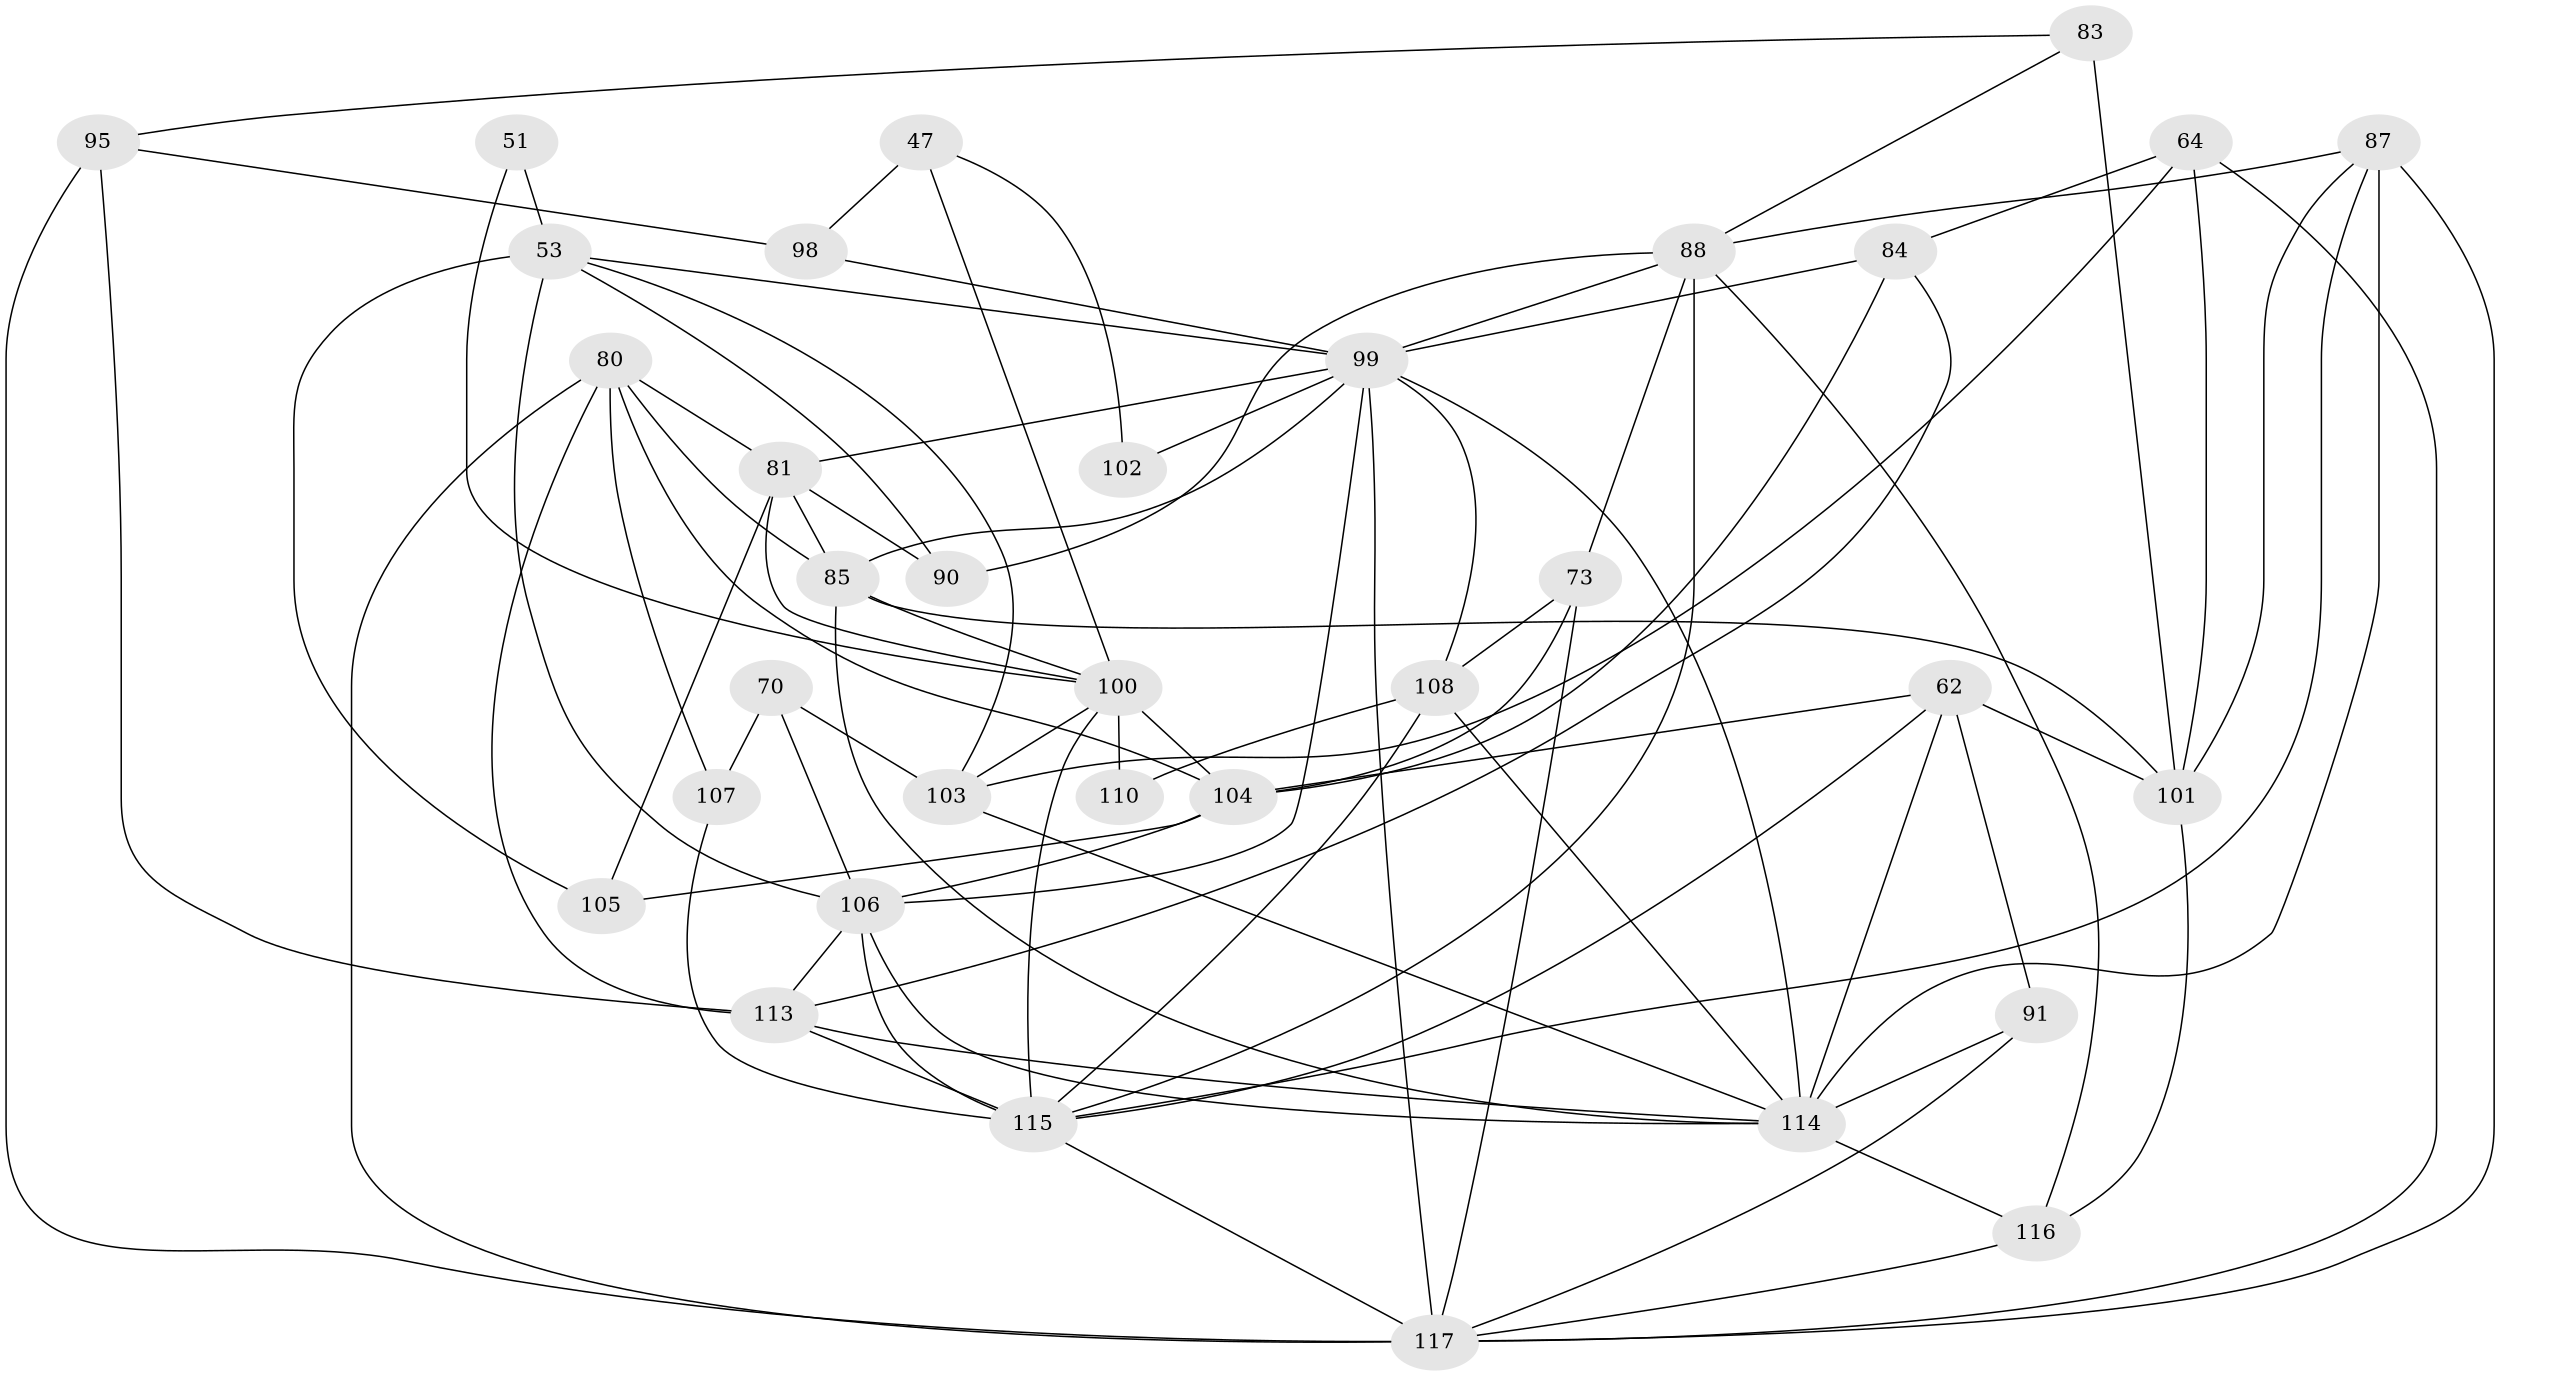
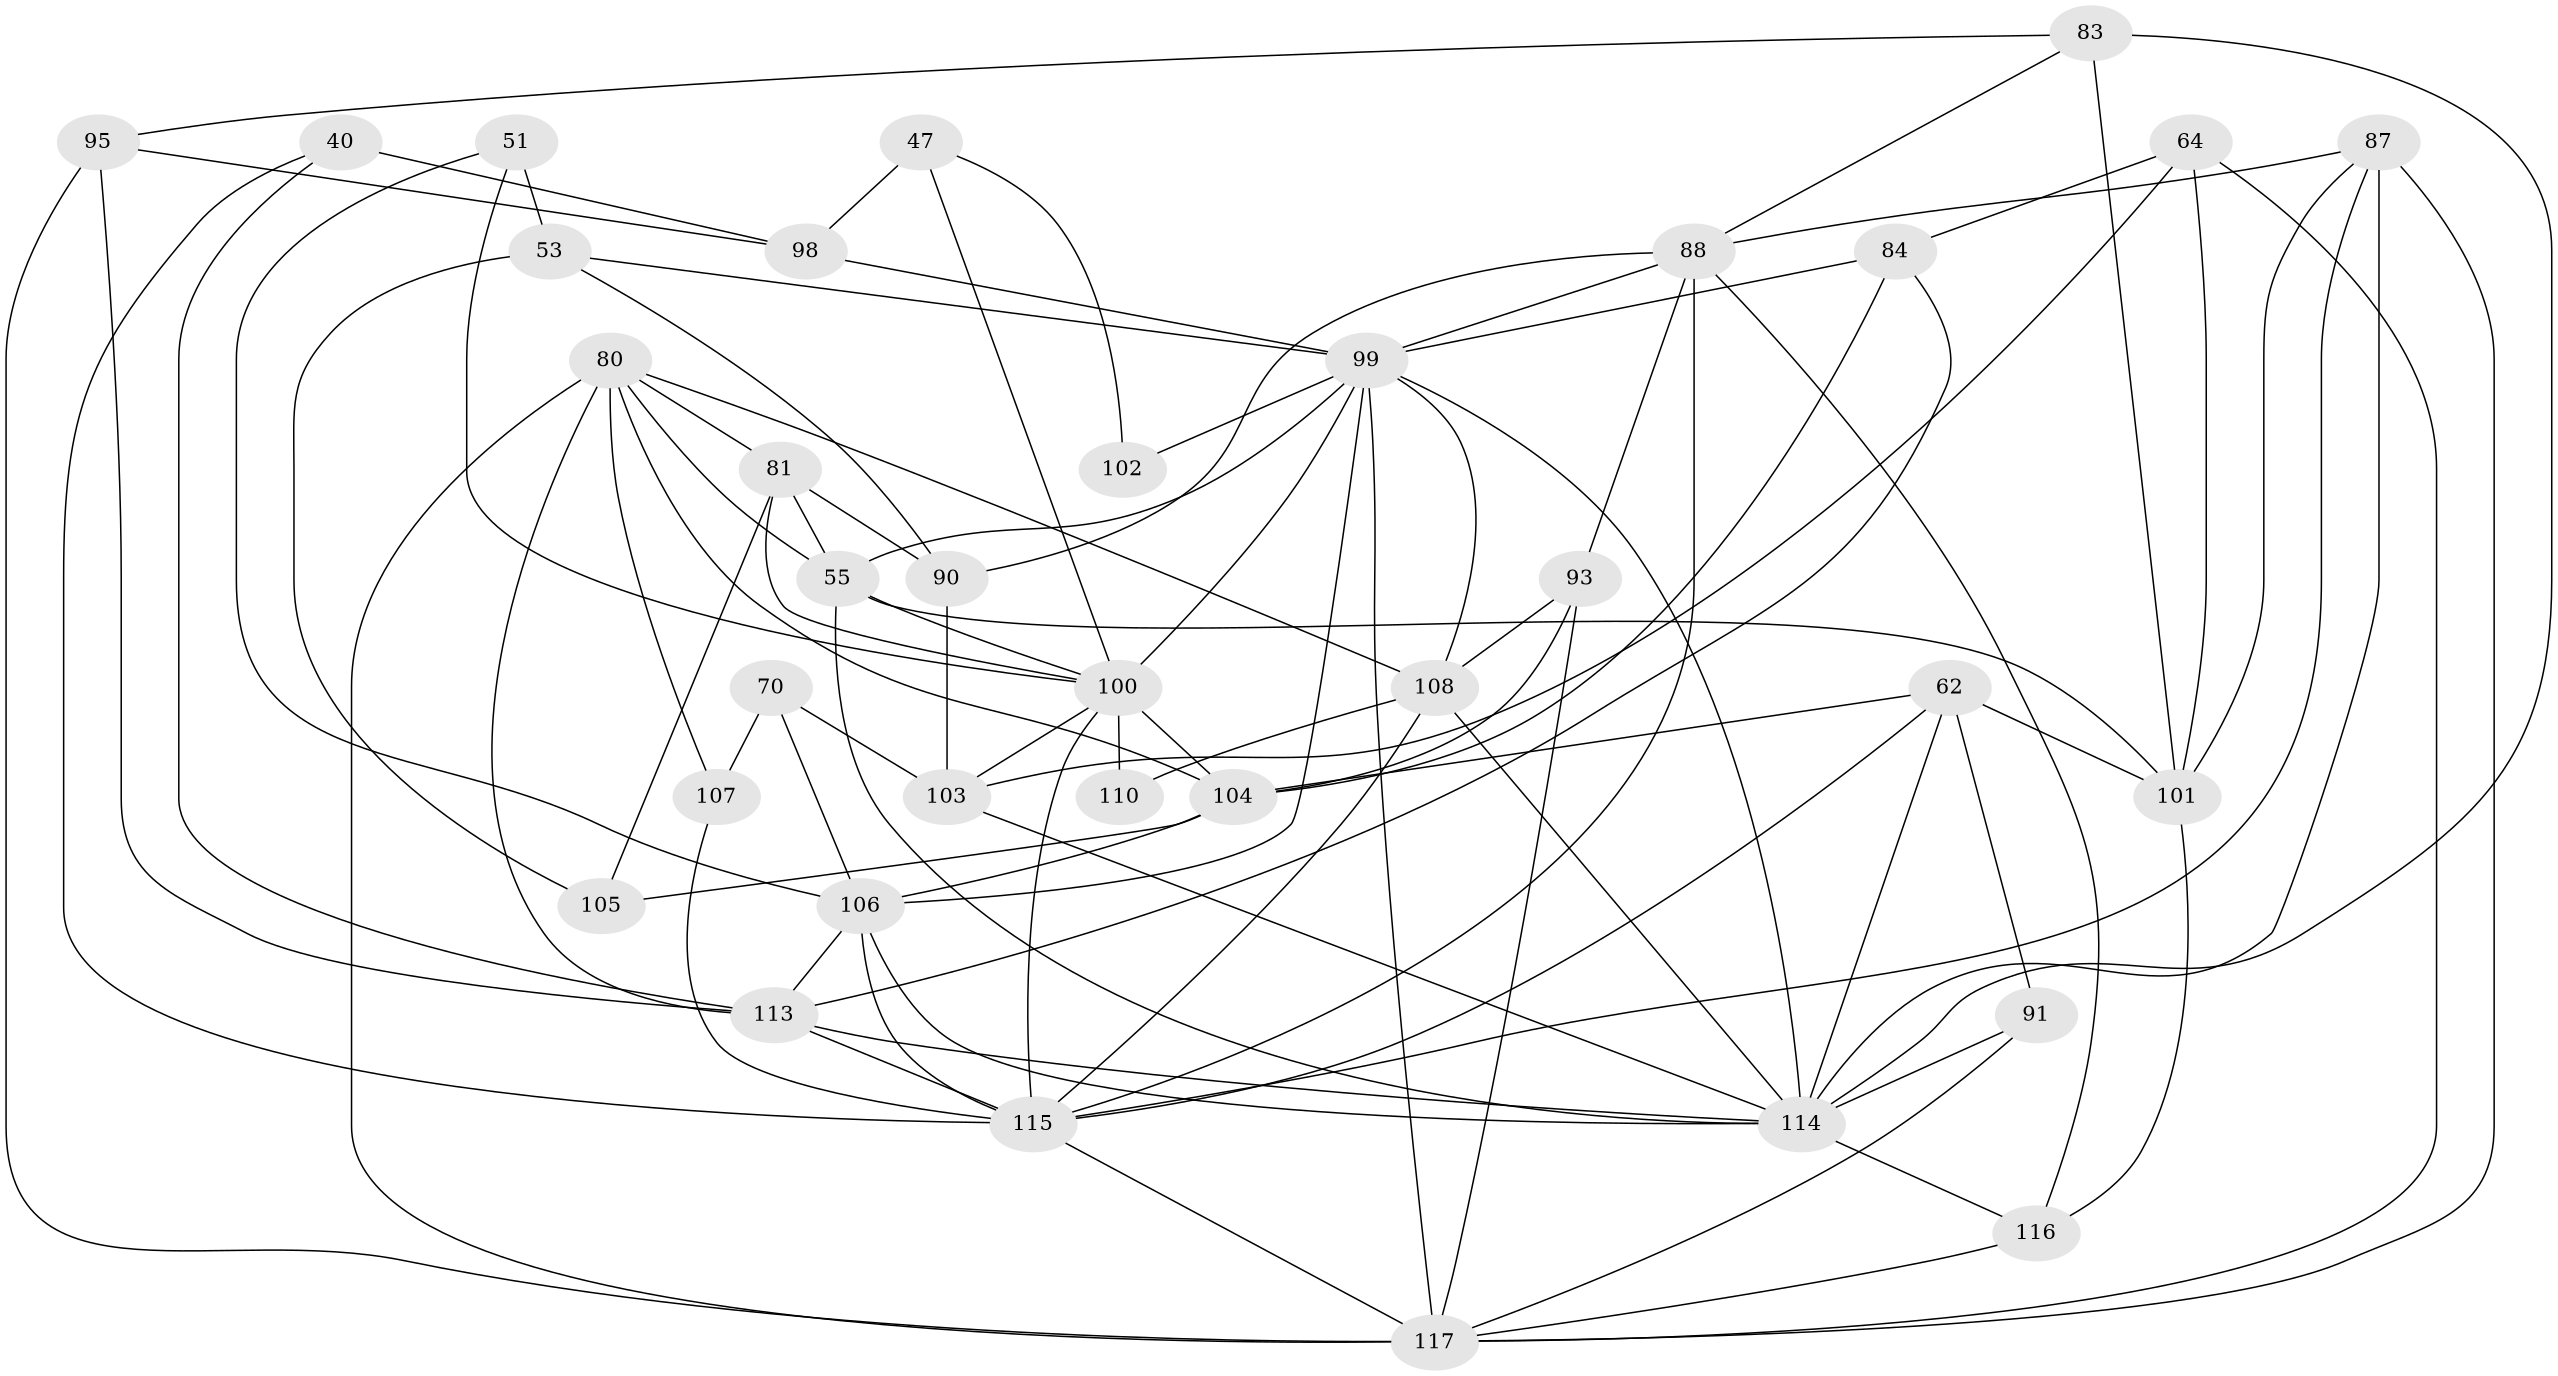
node "40": added
edge "99" -- "81": now "99" -- "100"
edge "53" -- "103": now "90" -- "103"
edge "80" -- "108": added
node "85": label "85" -> "55"
node "73": label "73" -> "93"
edge "83" -- "114": added
edge "53" -- "106": now "51" -- "106"
